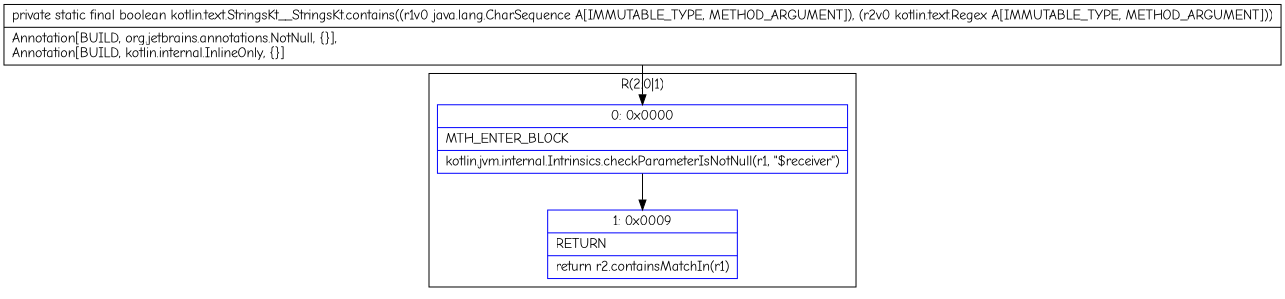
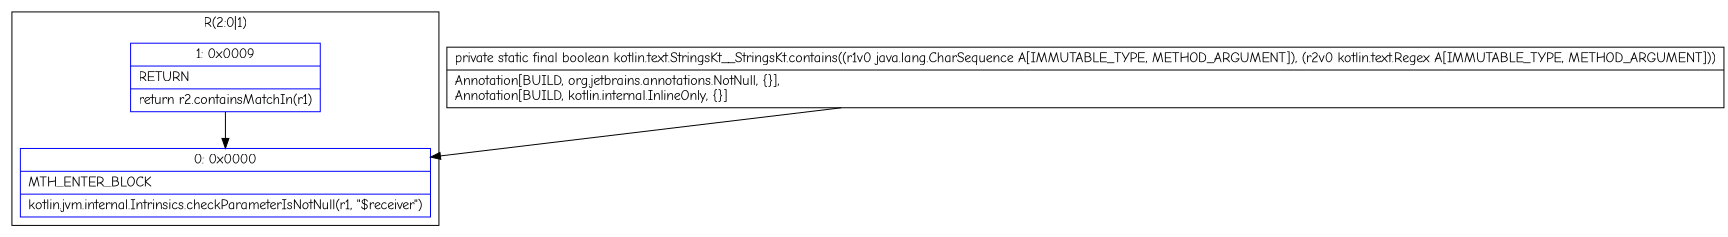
edge "0: 0x0000" -> "1: 0x0009": reversed
